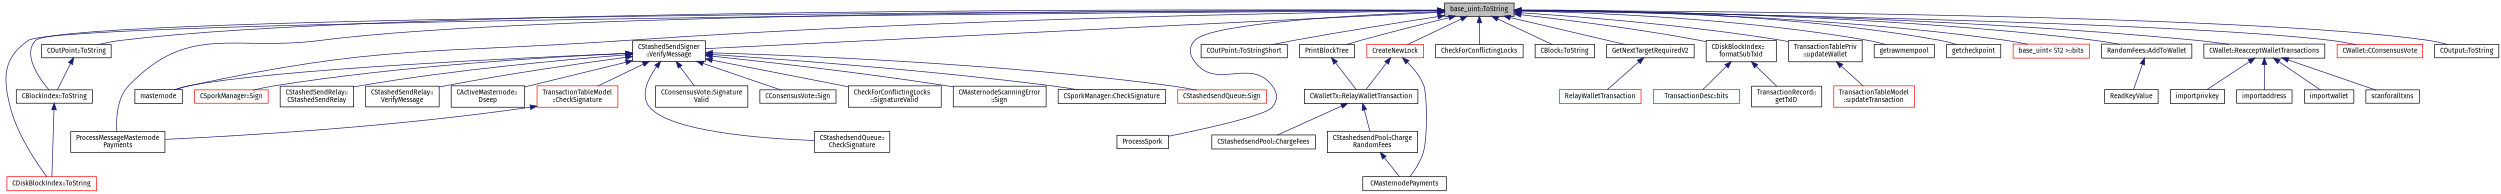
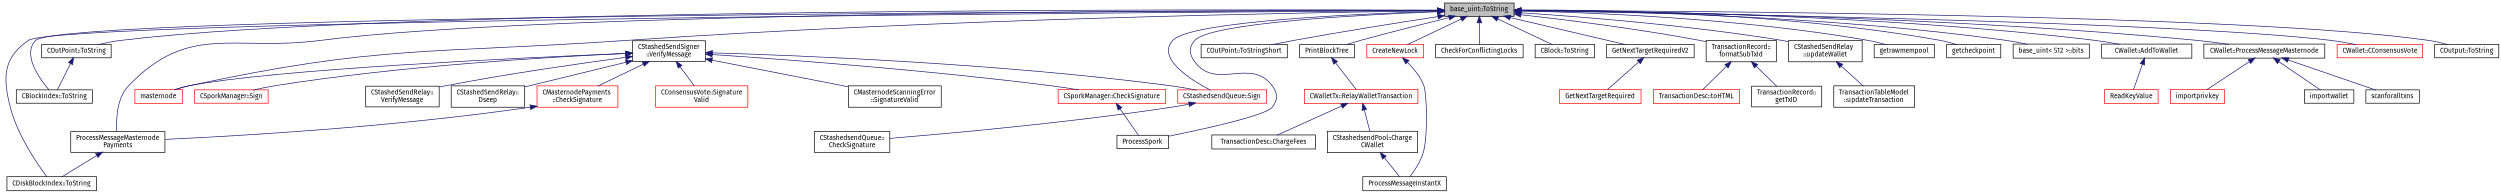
edge "CStashedSendSigner ::VerifyMessage" -> "base_uint::ToString": now "CStashedsendQueue::Sign" -> "base_uint::ToString"
node "CDiskBlockIndex:: formatSubTxId": label "CDiskBlockIndex:: formatSubTxId" -> "TransactionRecord:: formatSubTxId"
node "TransactionTablePriv ::updateWallet": label "TransactionTablePriv ::updateWallet" -> "CStashedSendRelay ::updateWallet"
node "base_uint< 512 >::bits": color red -> black
node "RandomFees::AddToWallet": label "RandomFees::AddToWallet" -> "CWallet::AddToWallet"
node "CWallet::ReacceptWalletTransactions": label "CWallet::ReacceptWalletTransactions" -> "CWallet::ProcessMessageMasternode"
edge "CWalletTx::RelayWalletTransaction" -> "CreateNewLock": removed
node "masternode": color black -> red
node "CStashedSendRelay:: CStashedSendRelay": removed
node "CActiveMasternode:: Dseep": label "CActiveMasternode:: Dseep" -> "CStashedSendRelay:: Dseep"
node "TransactionTableModel ::CheckSignature": label "TransactionTableModel ::CheckSignature" -> "CMasternodePayments ::CheckSignature"
node "CConsensusVote::Signature Valid": color black -> red
node "CConsensusVote::Sign": removed
node "CheckForConflictingLocks ::SignatureValid": label "CheckForConflictingLocks ::SignatureValid" -> "CMasternodeScanningError ::SignatureValid"
node "CMasternodeScanningError ::Sign": removed
node "CSporkManager::CheckSignature": color black -> red
node "CWalletTx::RelayWalletTransaction": color black -> red
node "RelayWalletTransaction": label "RelayWalletTransaction" -> "GetNextTargetRequired"
node "TransactionDesc::bits": label "TransactionDesc::bits" -> "TransactionDesc::toHTML"
node "TransactionTableModel ::updateTransaction": color red -> black
node "ReadKeyValue": color black -> red
node "importprivkey": color black -> red
node "importaddress": removed
edge "ProcessSpork" -> "CSporkManager::CheckSignature": added
edge "CStashedsendQueue:: CheckSignature" -> "CStashedSendSigner ::VerifyMessage": now "CStashedsendQueue:: CheckSignature" -> "CStashedsendQueue::Sign"
node "CStashedsendPool::ChargeFees": label "CStashedsendPool::ChargeFees" -> "TransactionDesc::ChargeFees"
node "CStashedsendPool::Charge RandomFees": label "CStashedsendPool::Charge RandomFees" -> "CStashedsendPool::Charge CWallet"
edge "CDiskBlockIndex::ToString" -> "CBlockIndex::ToString": now "CDiskBlockIndex::ToString" -> "ProcessMessageMasternode Payments"
node "CDiskBlockIndex::ToString": color red -> black
node "CMasternodePayments": label "CMasternodePayments" -> "ProcessMessageInstantX"
